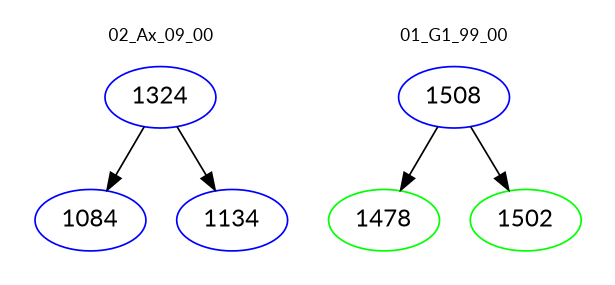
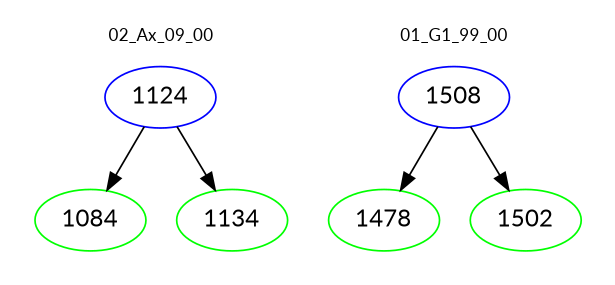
node "1324": label "1324" -> "1124"
node "1084": color blue -> green
node "1134": color blue -> green
